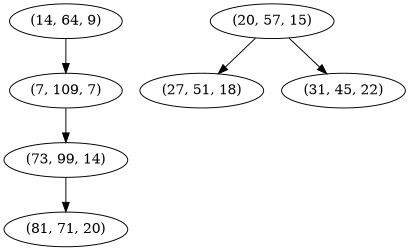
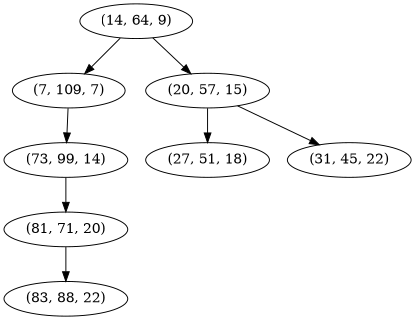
edge "(14, 64, 9)" -> "(20, 57, 15)": added
node "(83, 88, 22)": added
